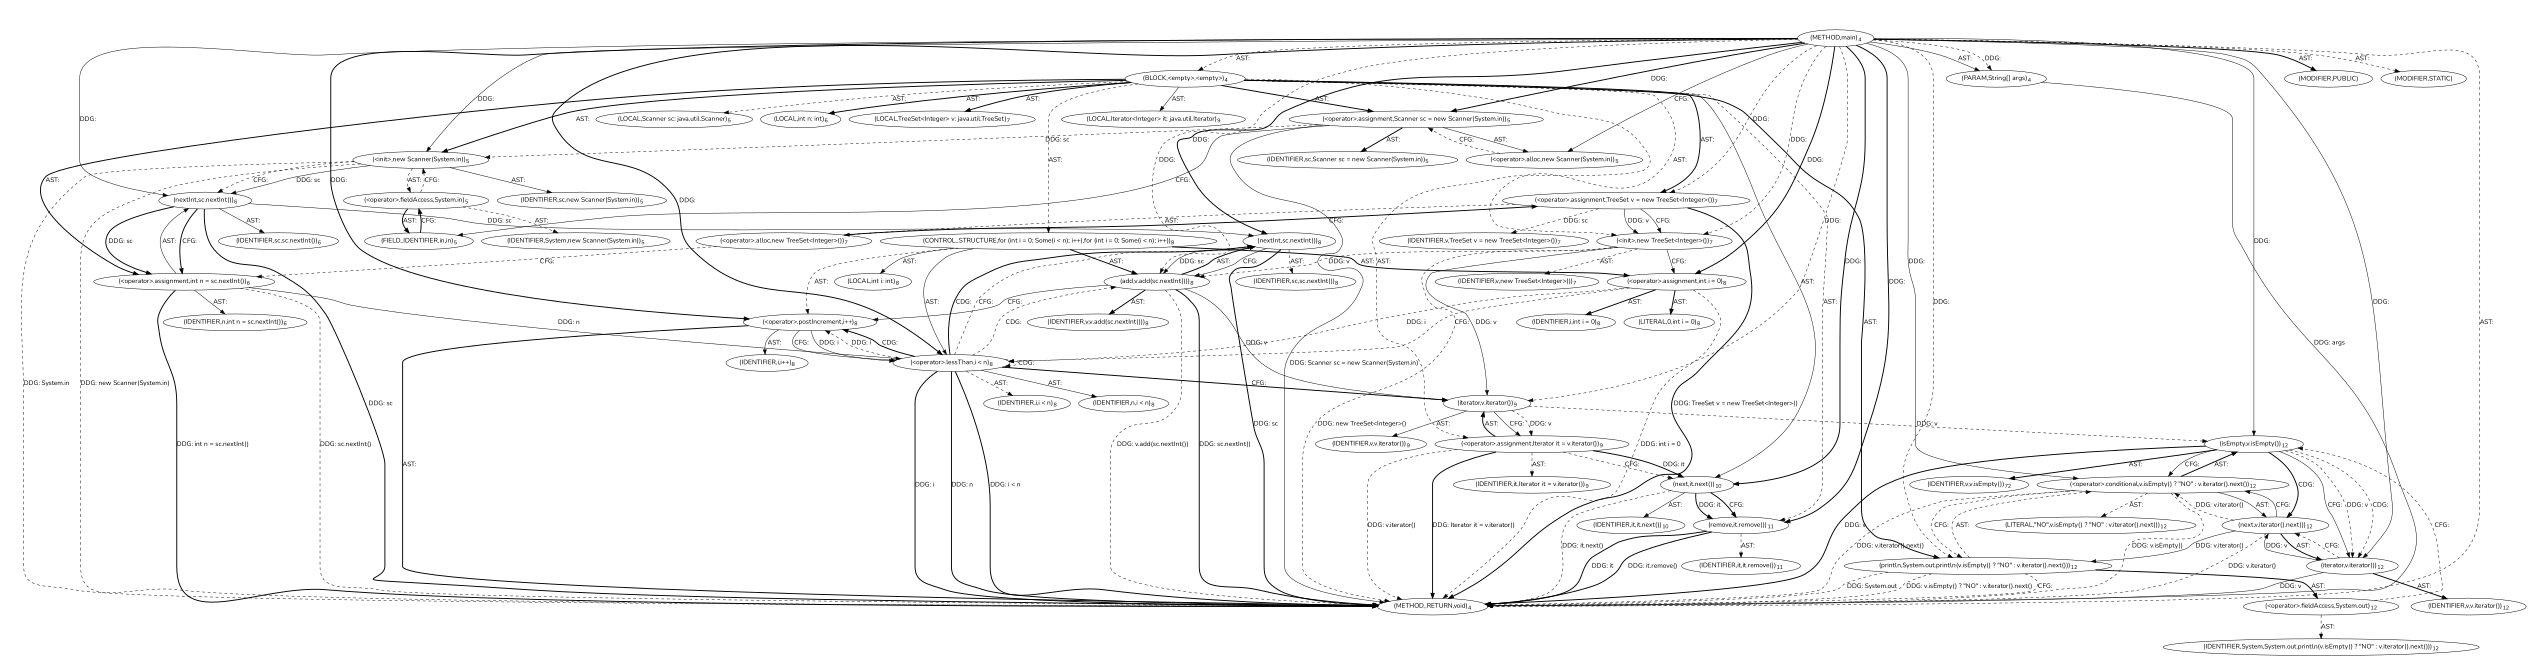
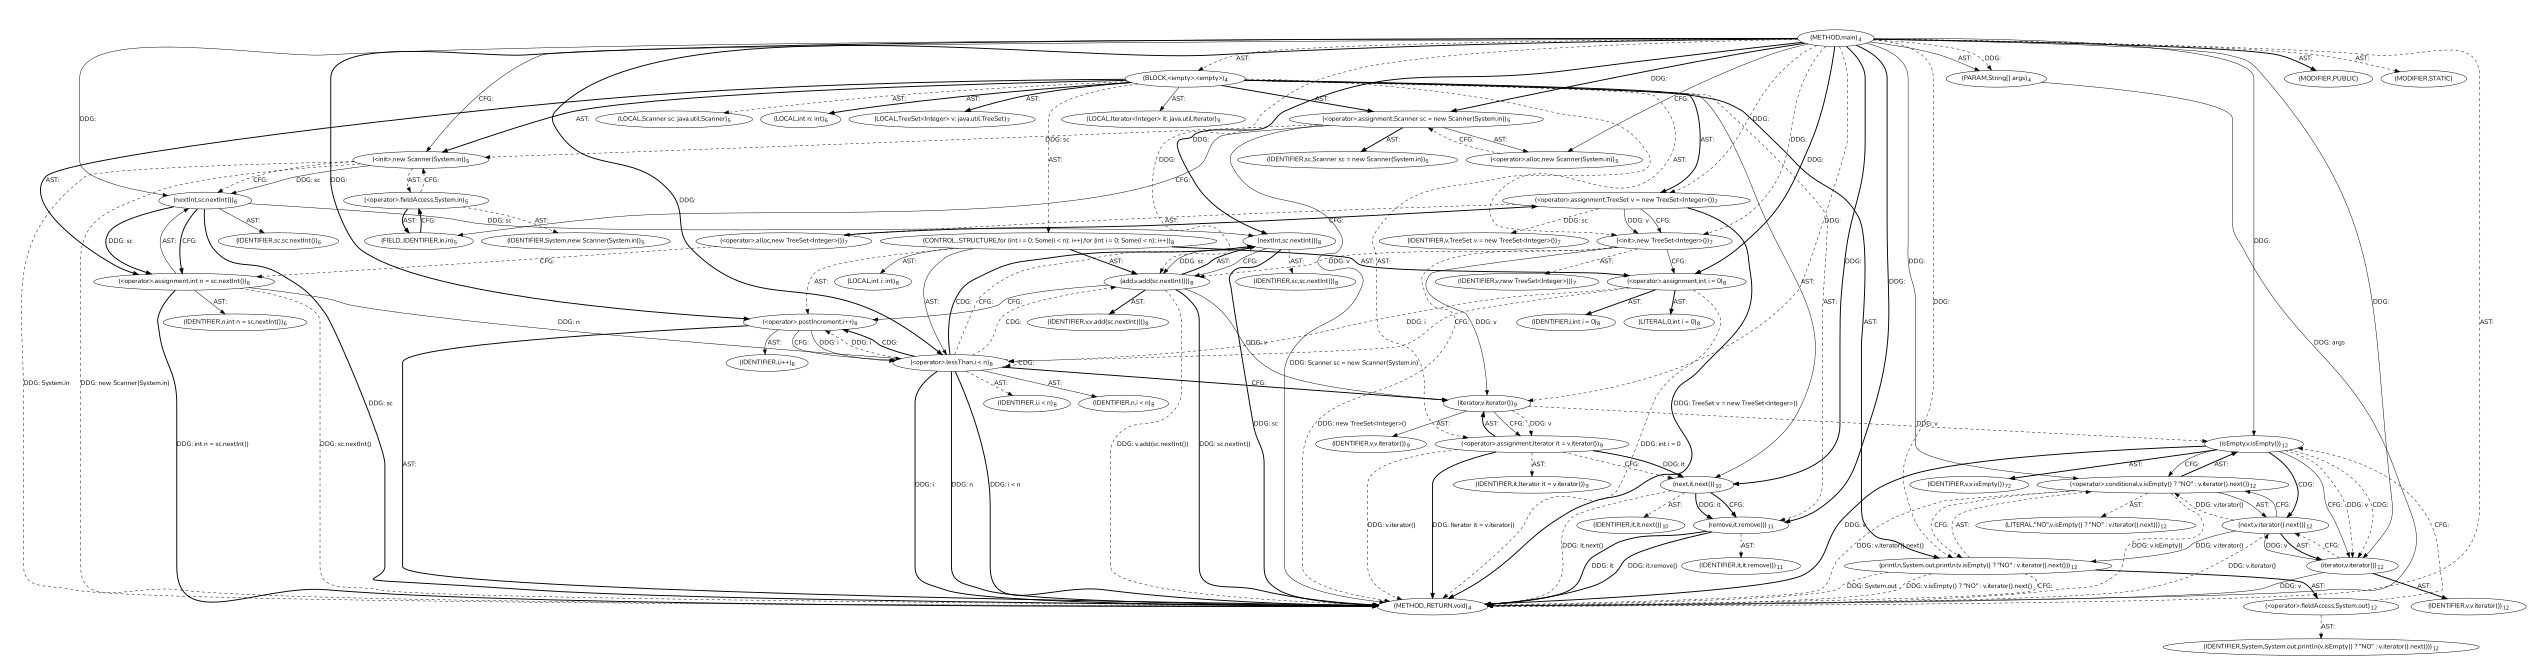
edge "(METHOD,main)" -> "(<init>,new Scanner(System.in))": label "DDG: " -> "CFG: "
node "(IDENTIFIER,sc,new Scanner(System.in))": removed
edge "(next,it.next())" -> "(IDENTIFIER,it,it.next())": style solid -> dashed
